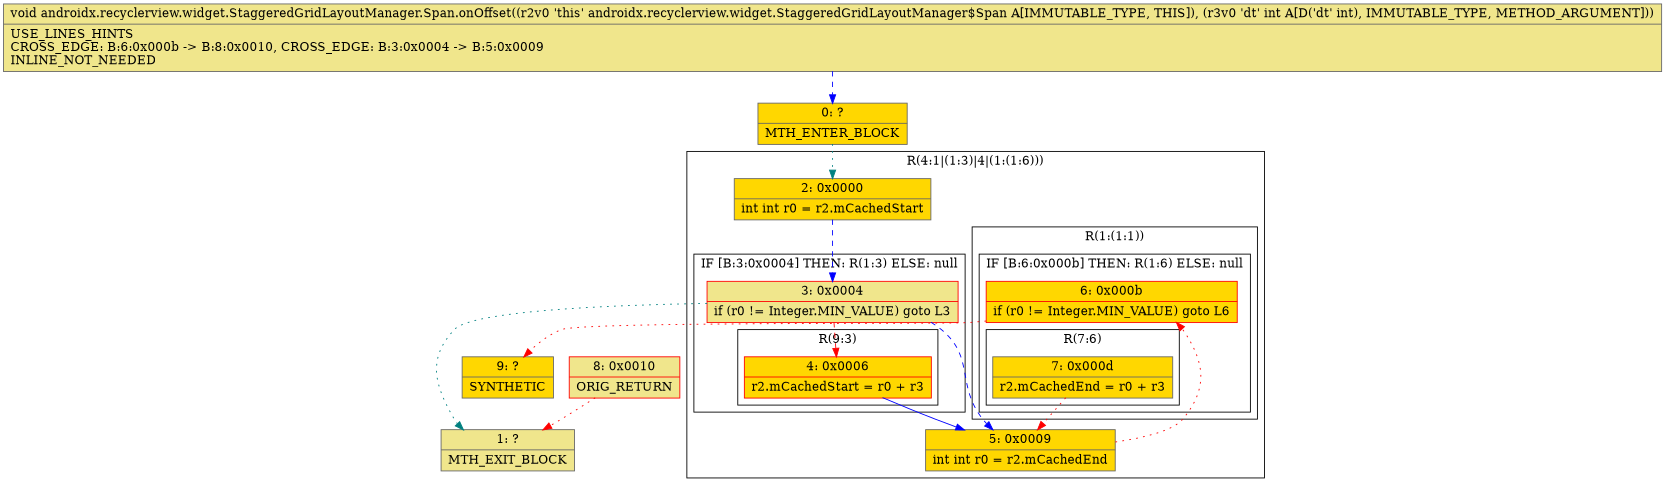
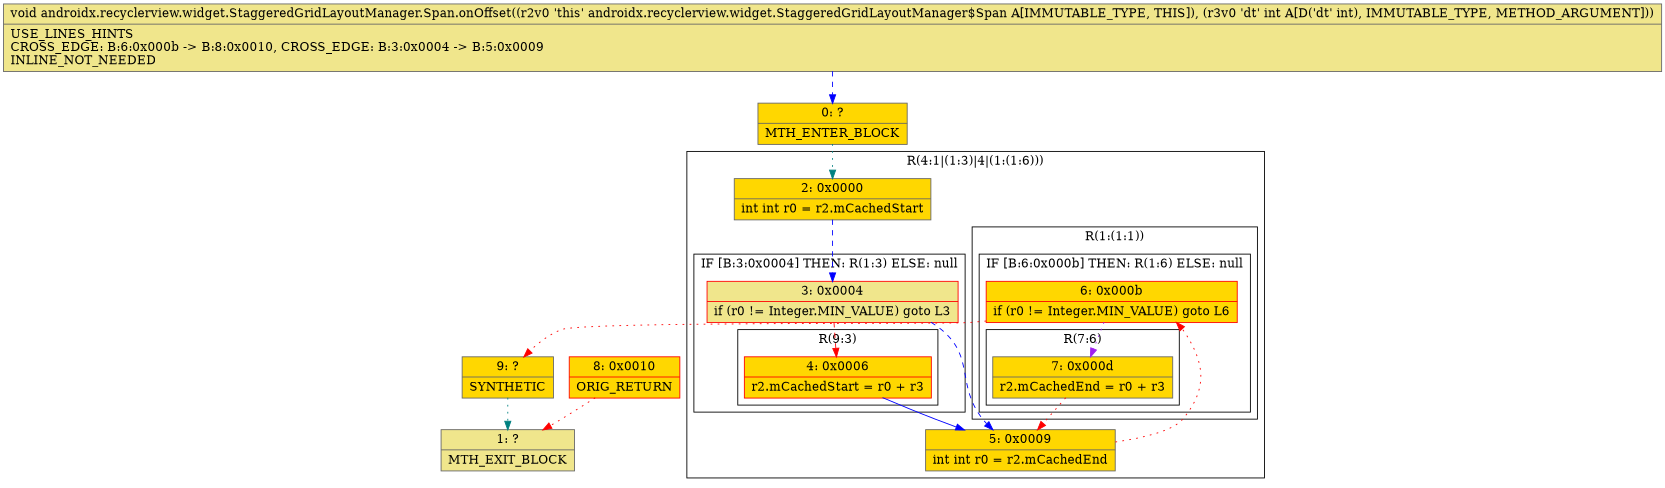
edge "3: 0x0004" -> "1: ?": now "9: ?" -> "1: ?"
edge "6: 0x000b" -> "7: 0x000d": added
node "8: 0x0010": fillcolor khaki -> gold
